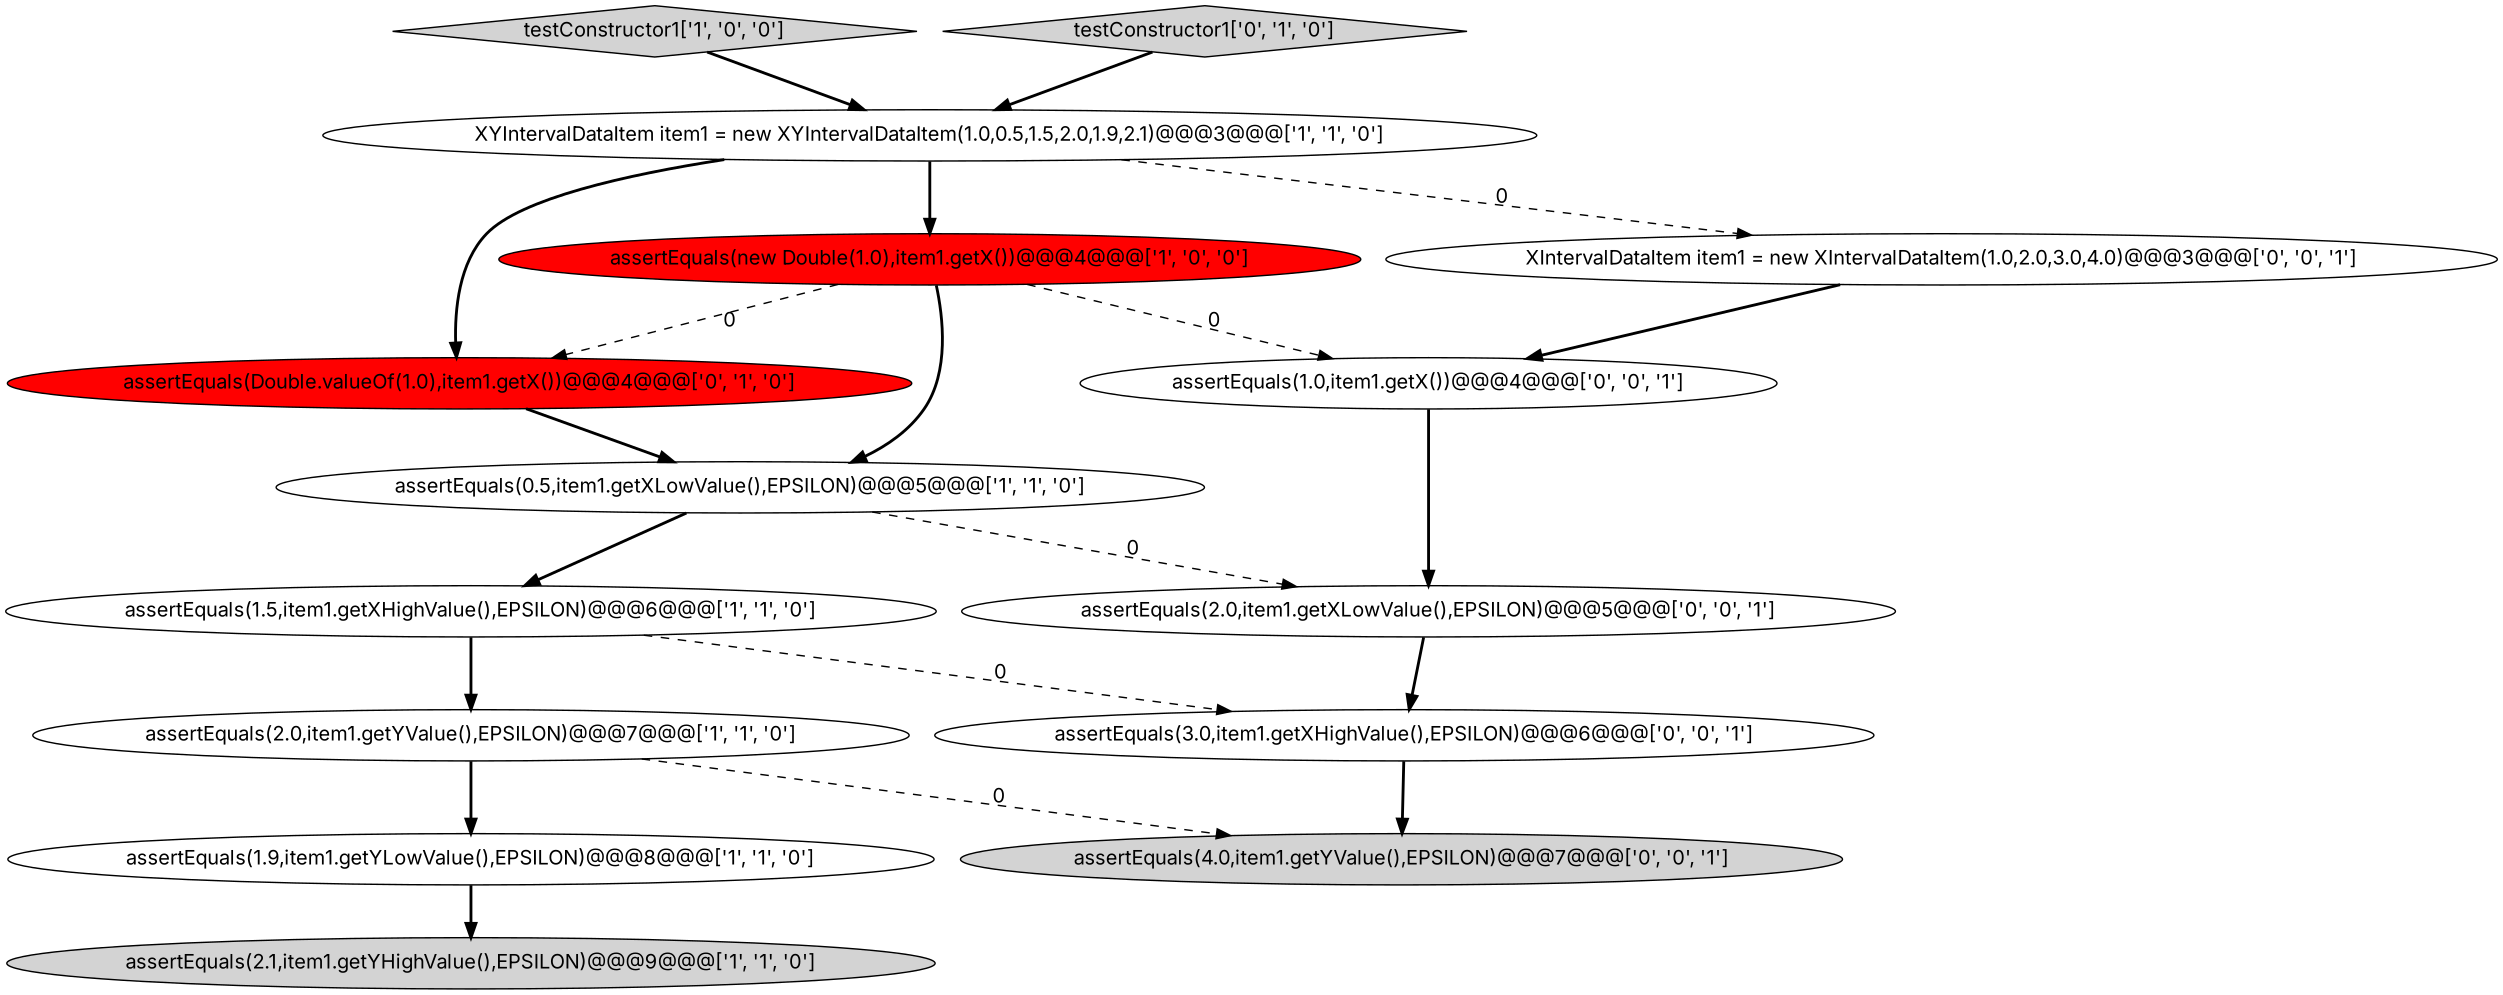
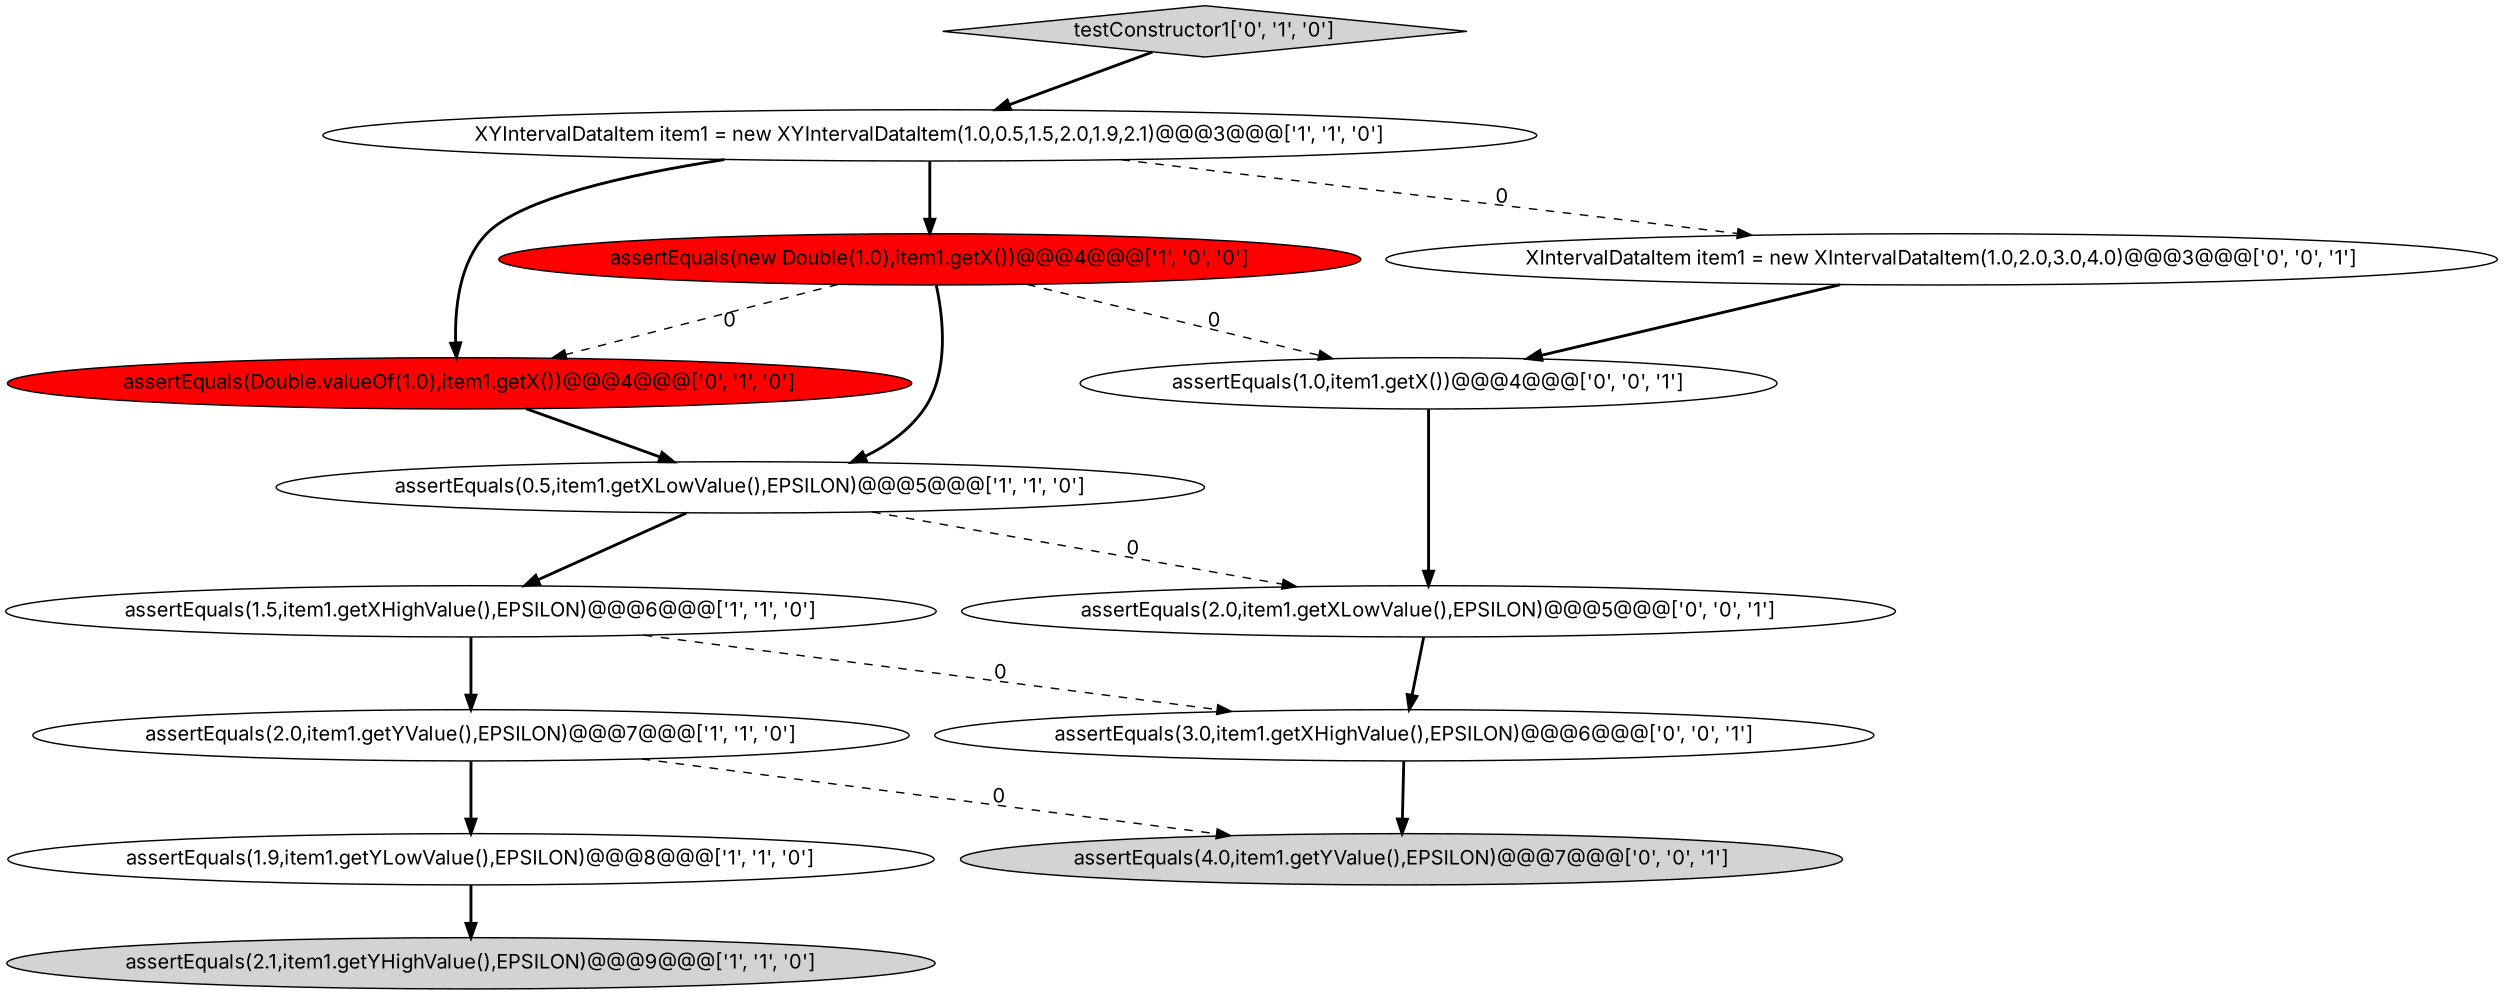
node "testConstructor1['1', '0', '0']": removed
